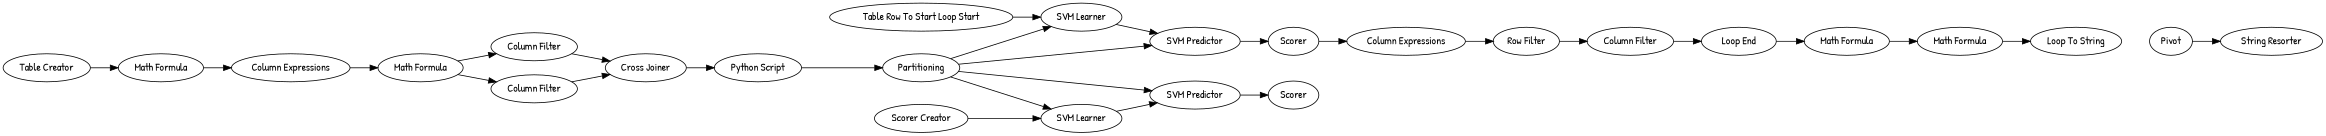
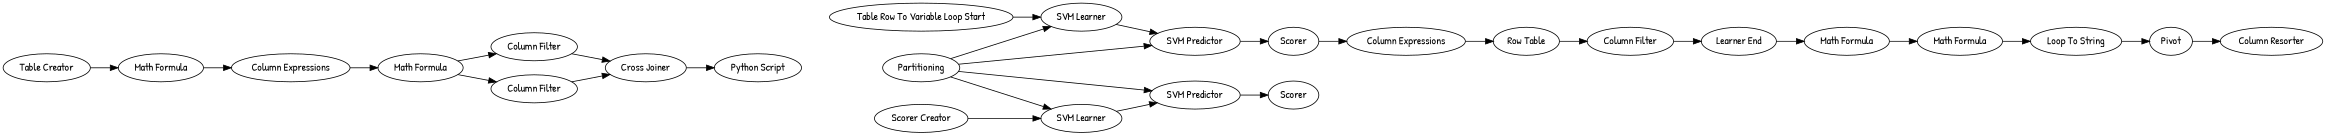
node "Table Row To Start Loop Start": label "Table Row To Start Loop Start" -> "Table Row To Variable Loop Start"
node "Row Filter": label "Row Filter" -> "Row Table"
node "Loop End": label "Loop End" -> "Learner End"
edge "Loop To String" -> "Pivot": added
node "String Resorter": label "String Resorter" -> "Column Resorter"
edge "Python Script" -> "Partitioning": removed
